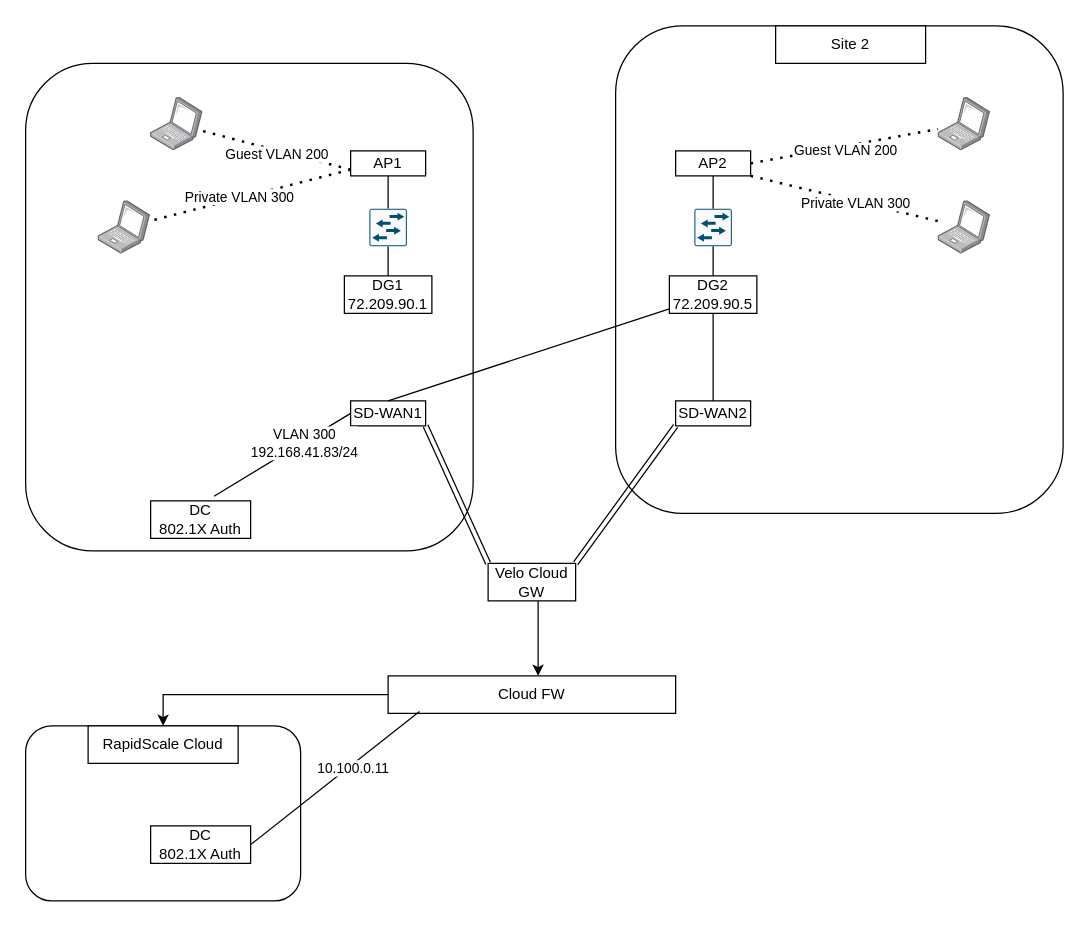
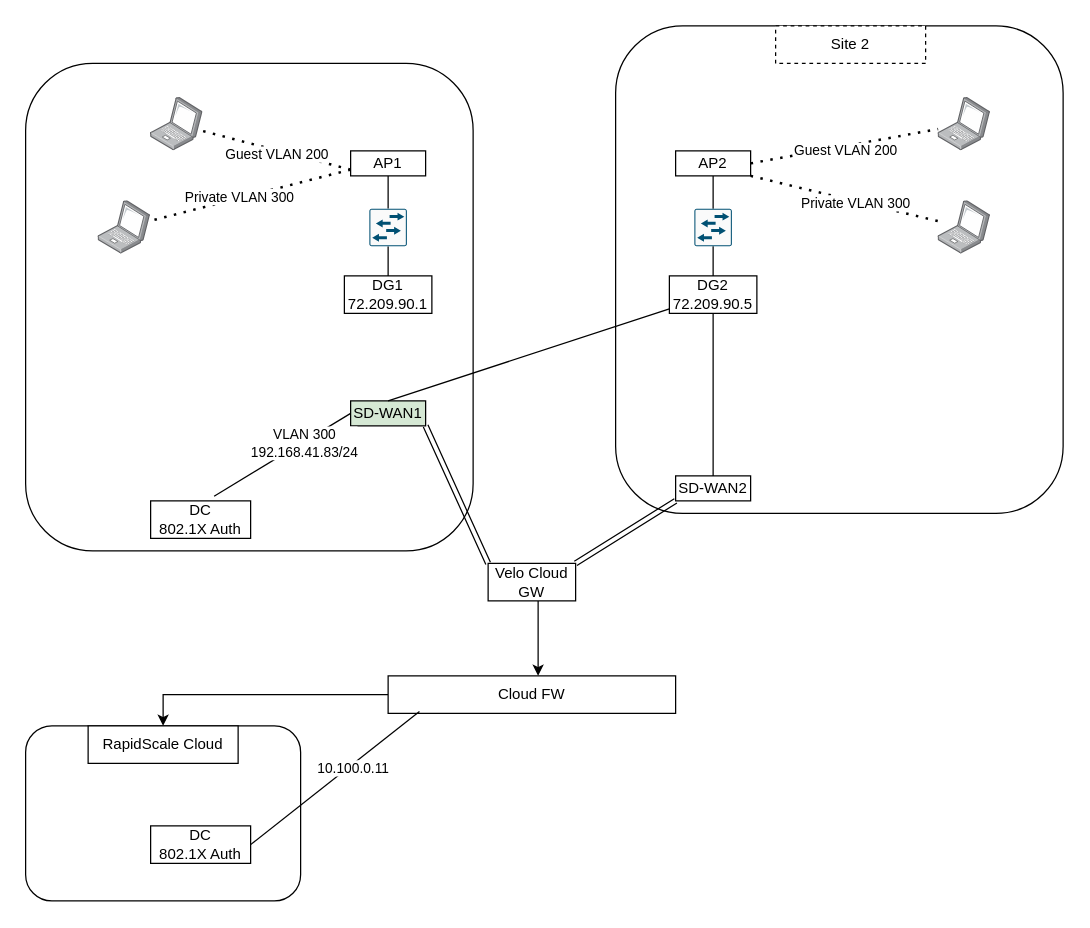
node "Site 2": style solid -> dashed
node "SD-WAN1": fillcolor #ffffff -> #d5e8d4
node "SD-WAN2": moved (713, 413) -> (713, 488)
